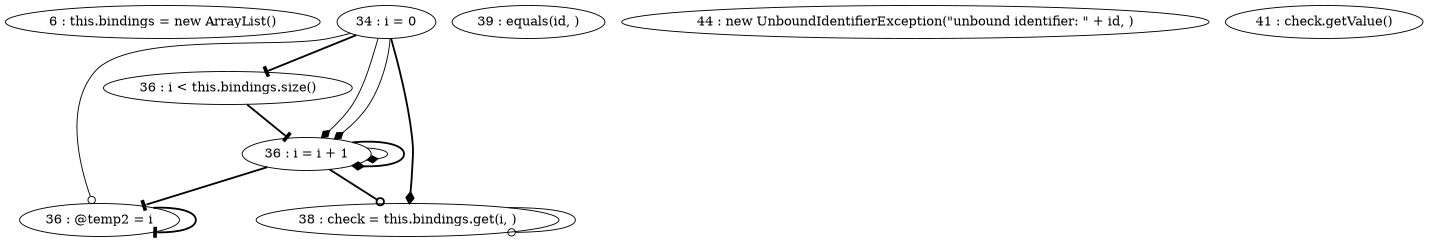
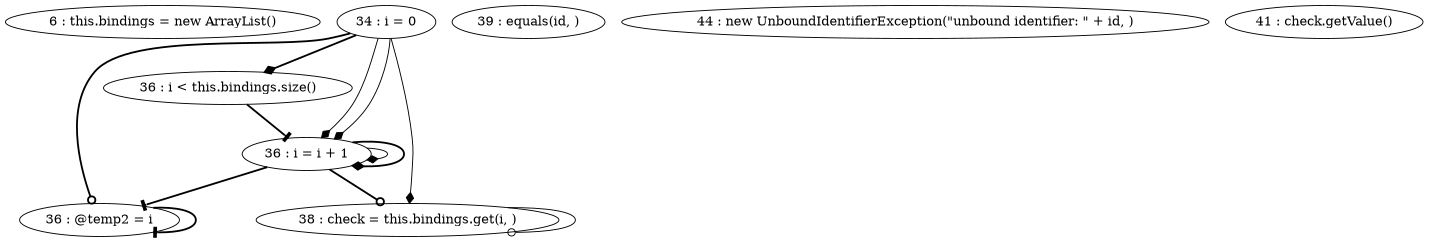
edge "34 : i = 0" -> "36 : @temp2 = i": style solid -> bold
edge "34 : i = 0" -> "36 : i < this.bindings.size()": arrowhead tee -> diamond
edge "34 : i = 0" -> "38 : check = this.bindings.get(i, )": style bold -> solid
